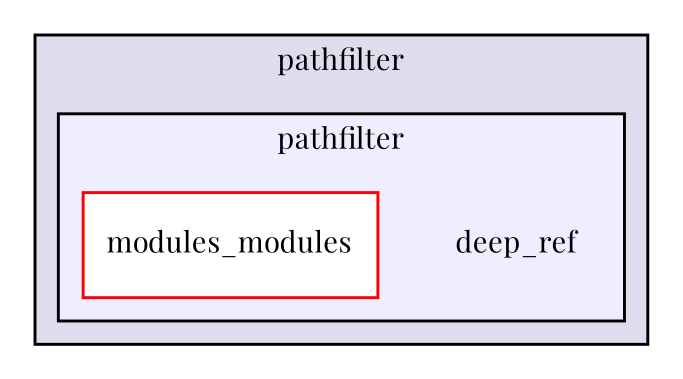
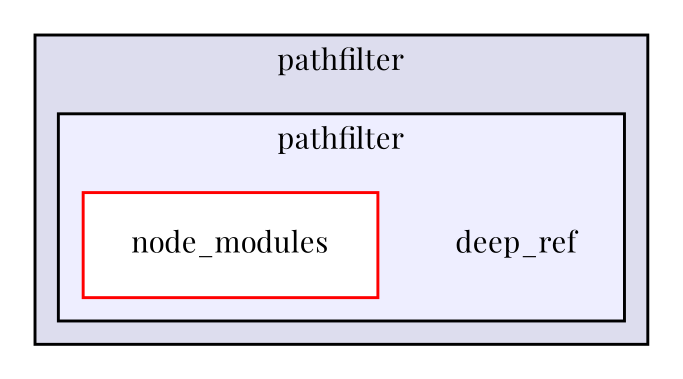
node "modules_modules": label "modules_modules" -> "node_modules"
